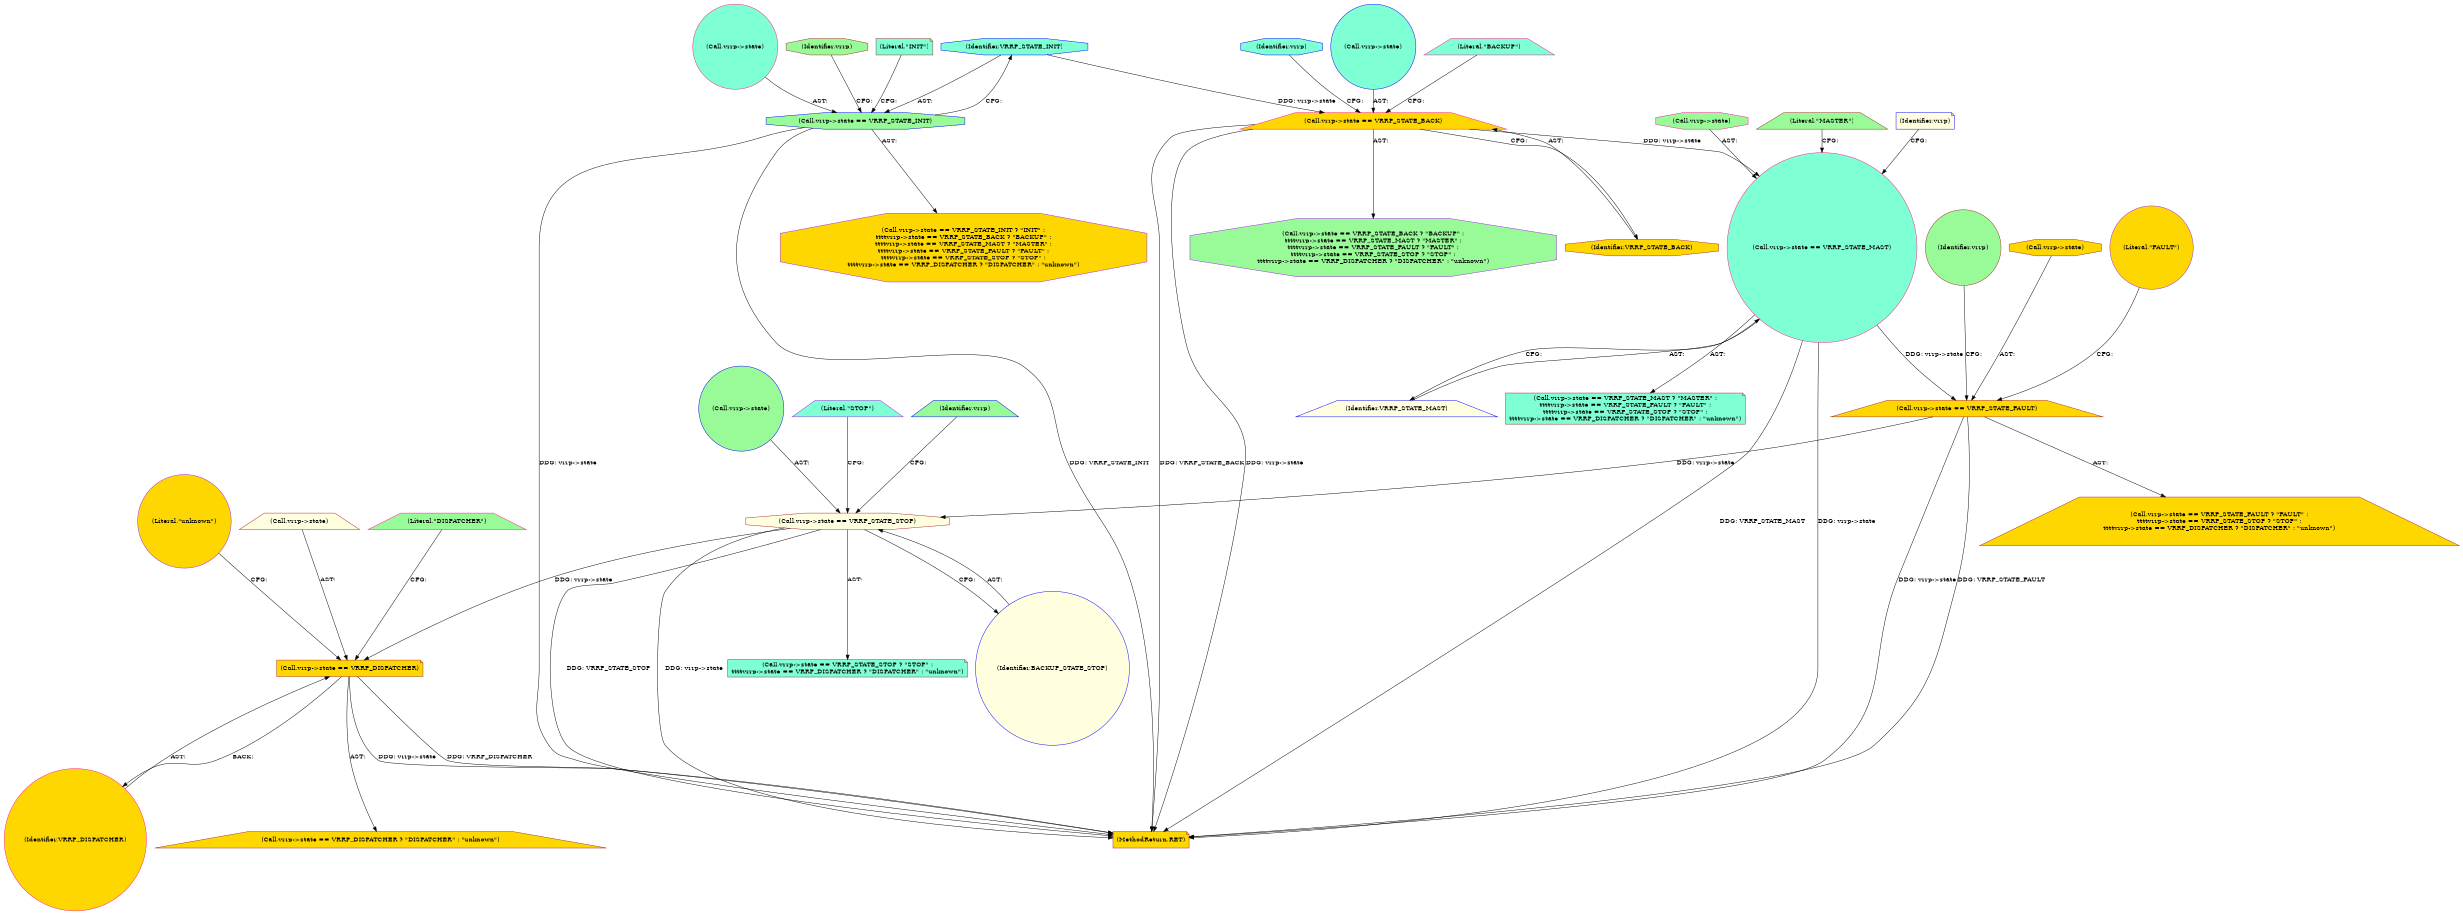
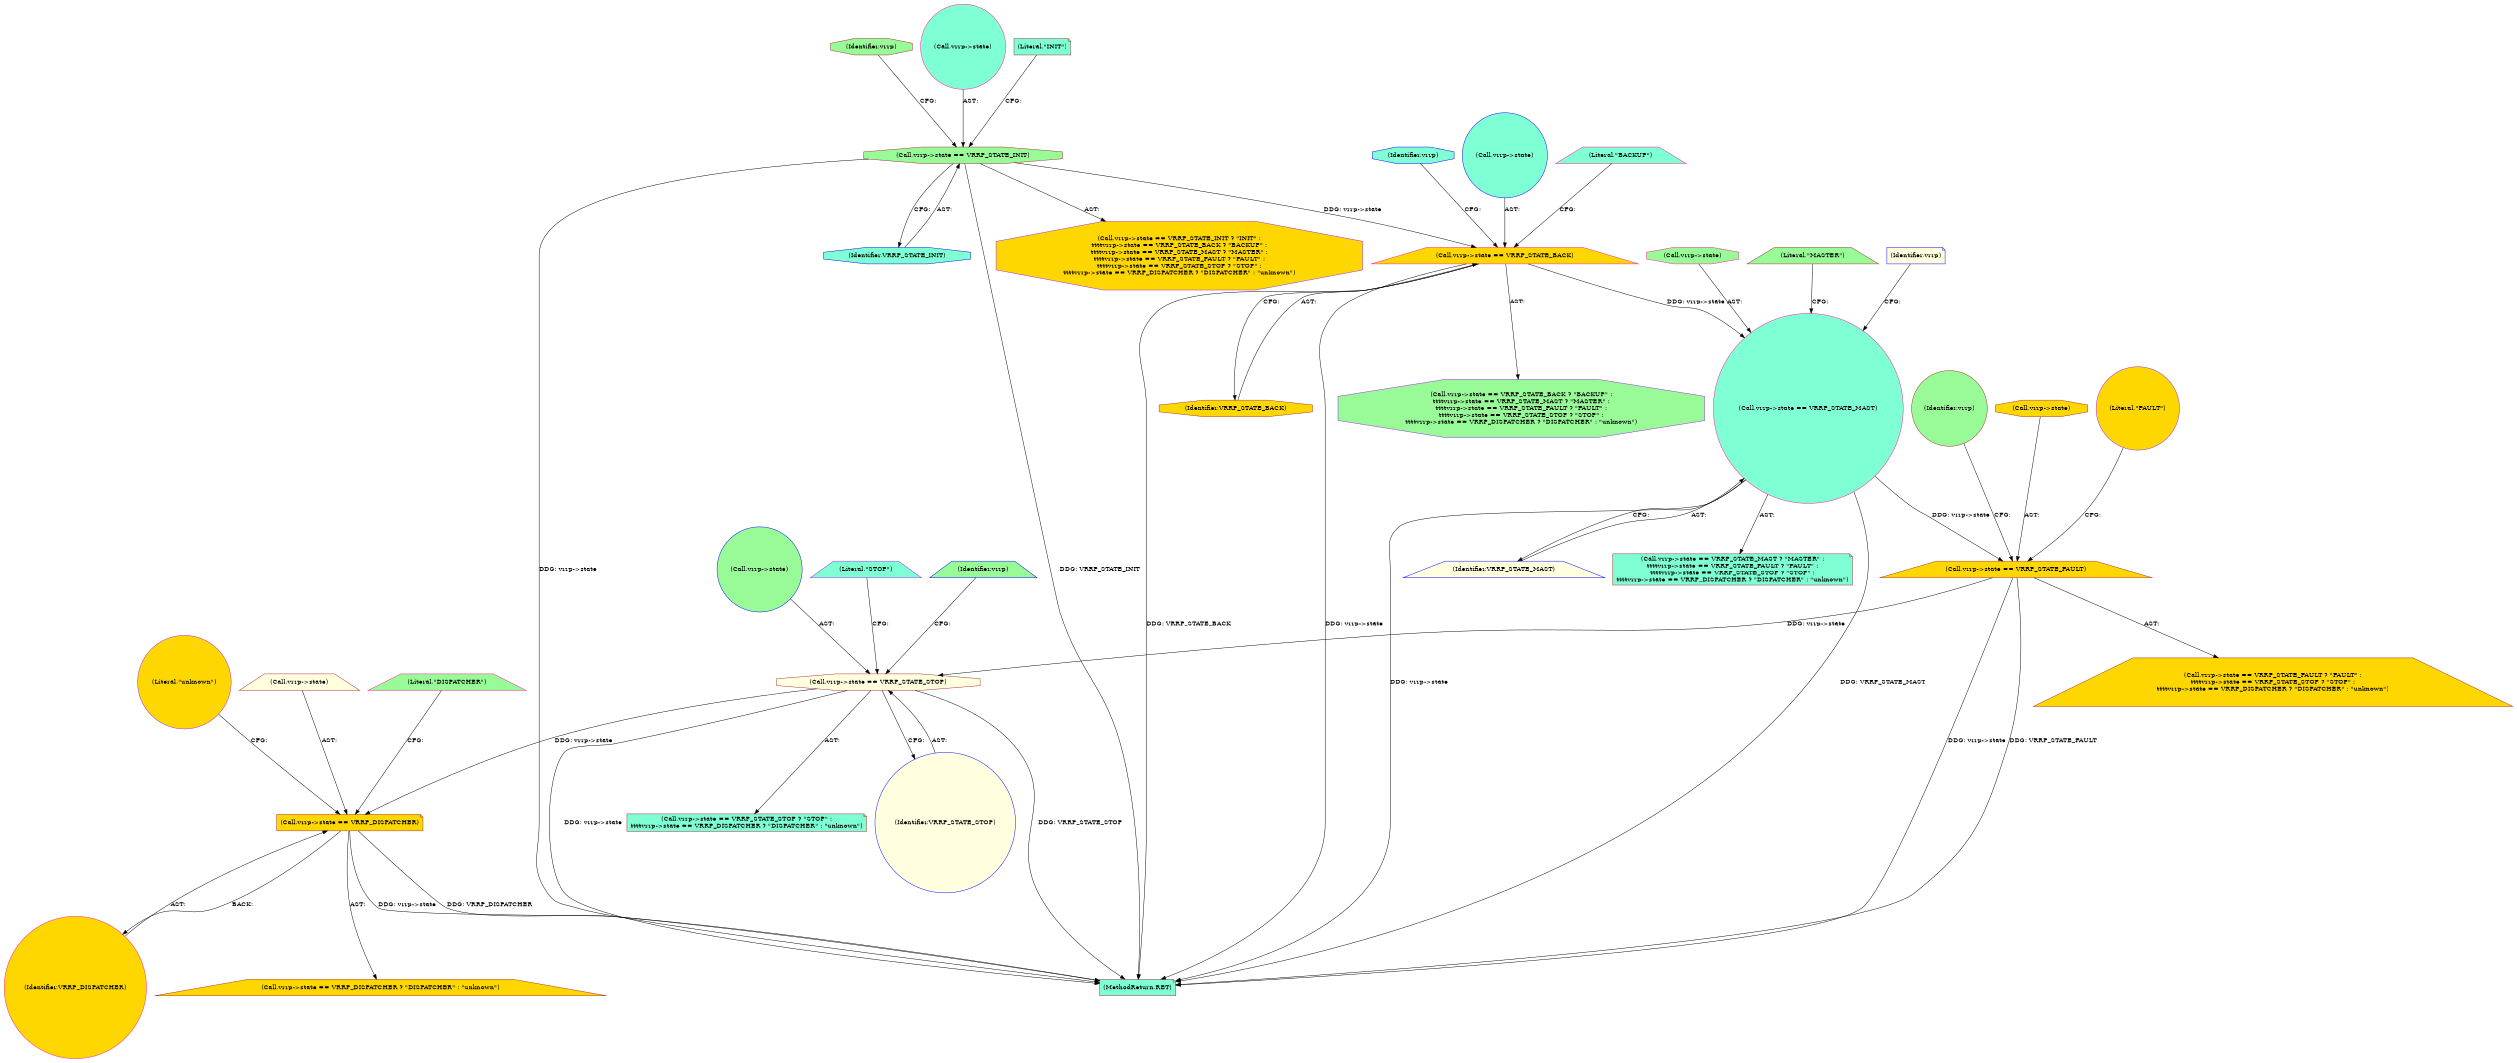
edge "(Identifier,VRRP_STATE_INIT)" -> "(Call,vrrp->state == VRRP_STATE_BACK)": now "(Call,vrrp->state == VRRP_STATE_INIT)" -> "(Call,vrrp->state == VRRP_STATE_BACK)"
node "(Call,vrrp->state == VRRP_STATE_INIT)": color blue -> brown
node "(Identifier,BACKUP_STATE_STOP)": label "(Identifier,BACKUP_STATE_STOP)" -> "(Identifier,VRRP_STATE_STOP)"
node "(MethodReturn,RET)": fillcolor gold -> aquamarine
